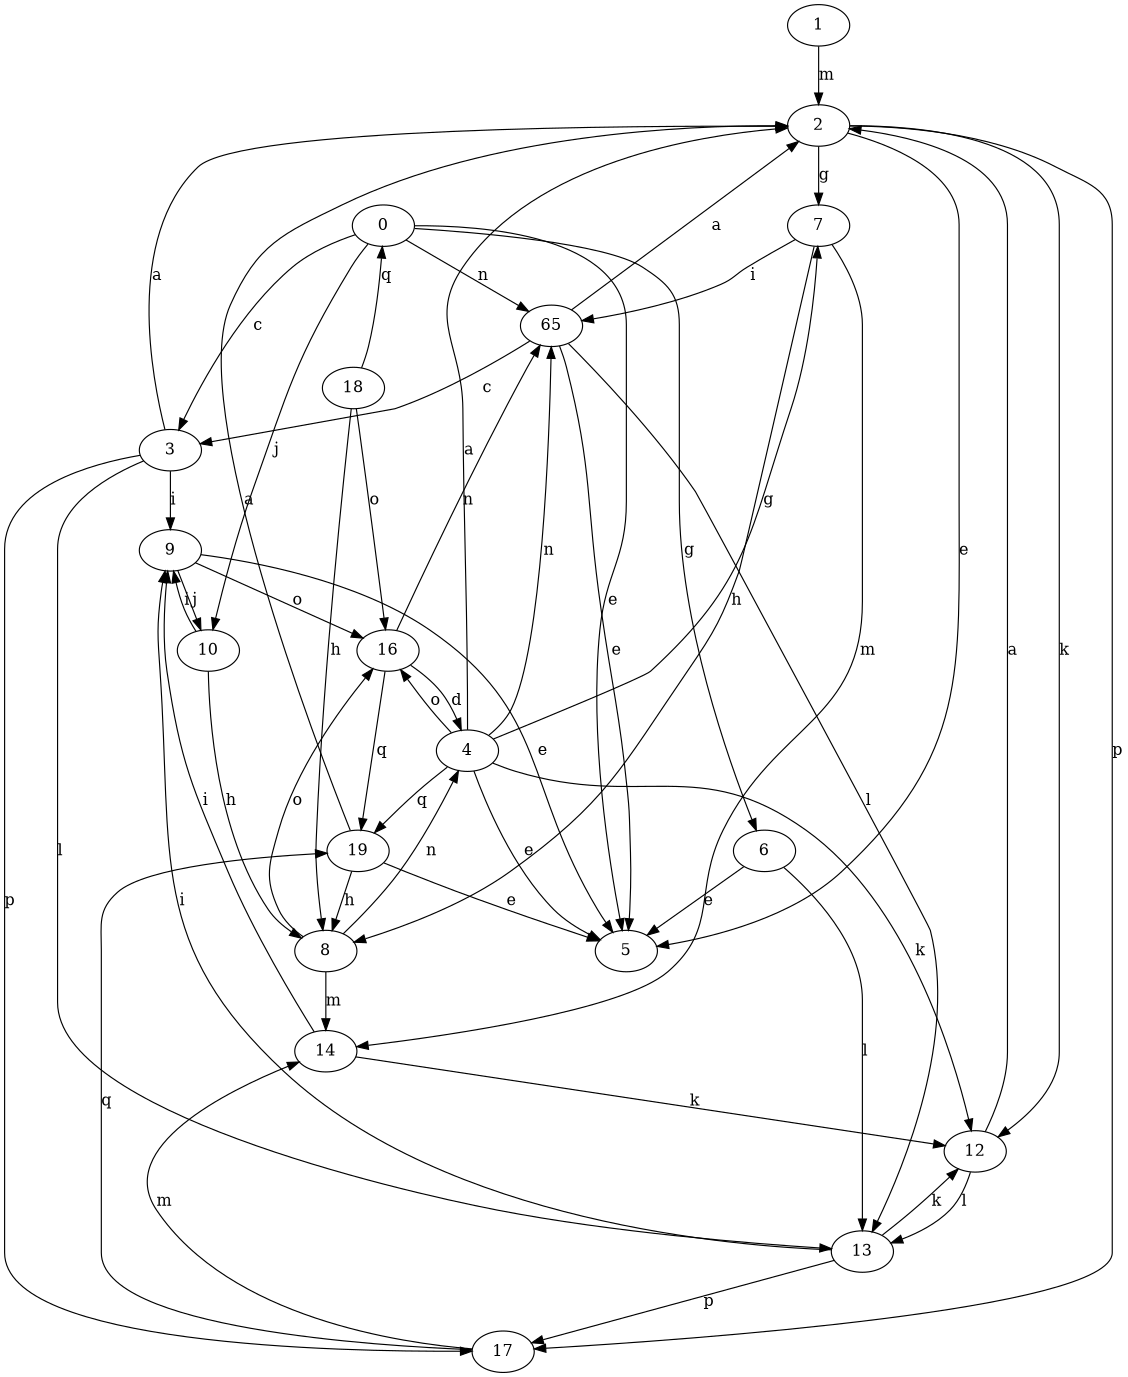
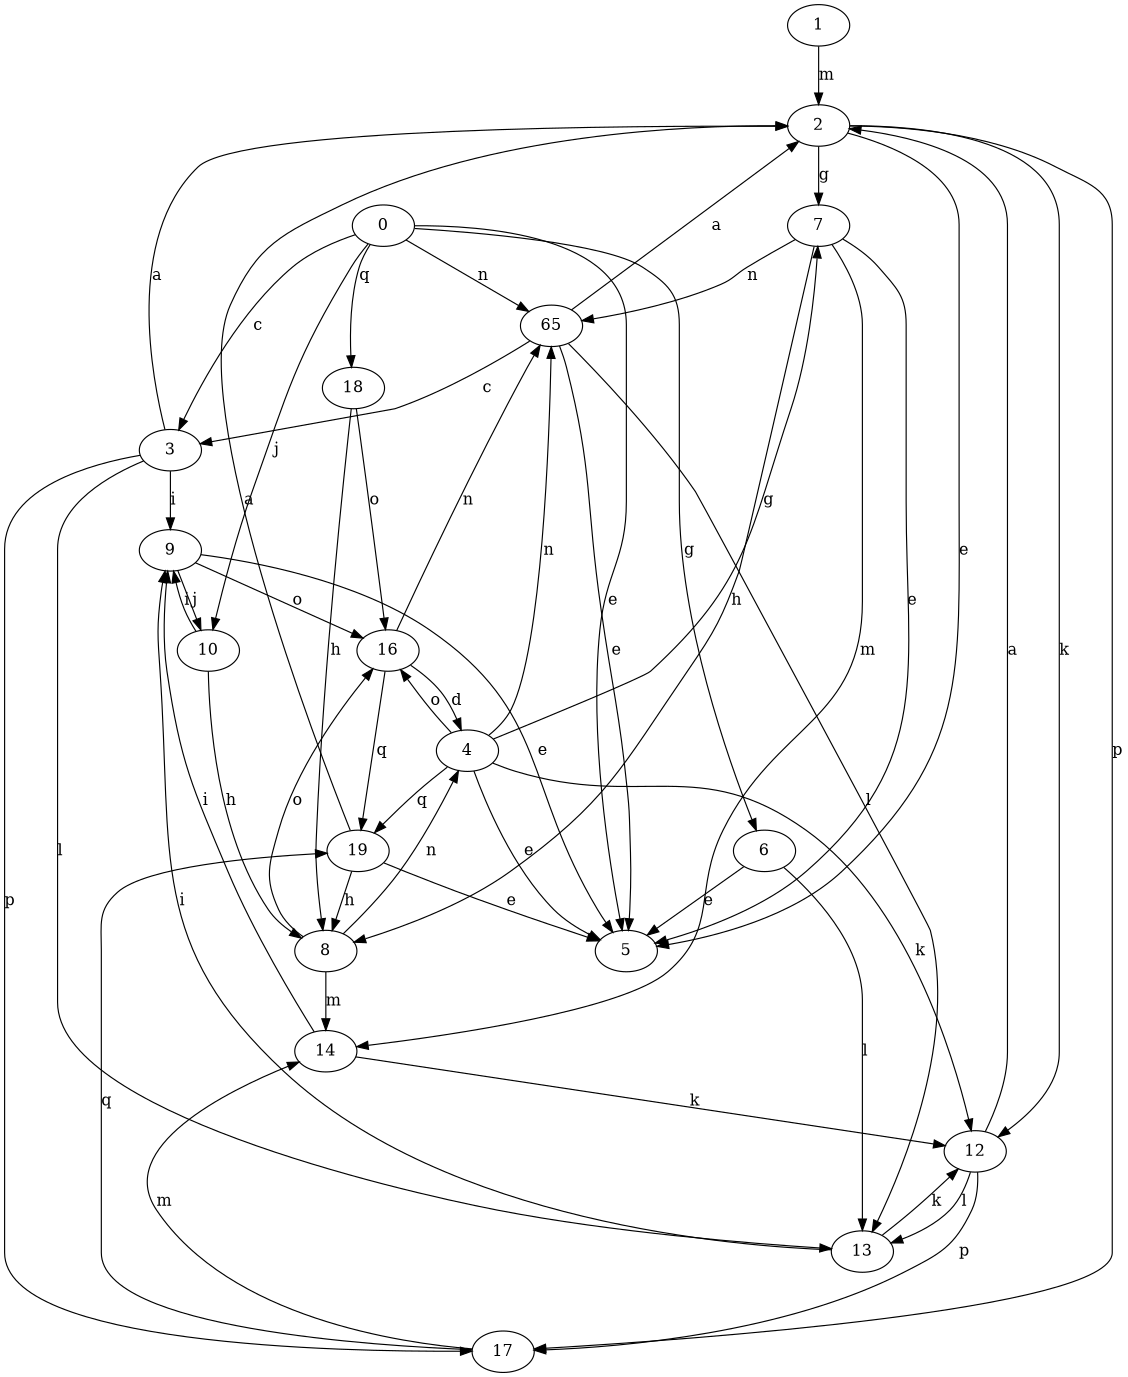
edge "7" -> "65": label "i" -> "n"
edge "18" -> "0": reversed
edge "4" -> "2": removed, label "a"
edge "7" -> "5": added, label "e"
edge "13" -> "17": now "12" -> "17"
